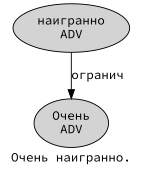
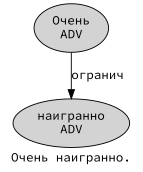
edge "наигранно ADV" -> "Очень ADV": reversed
